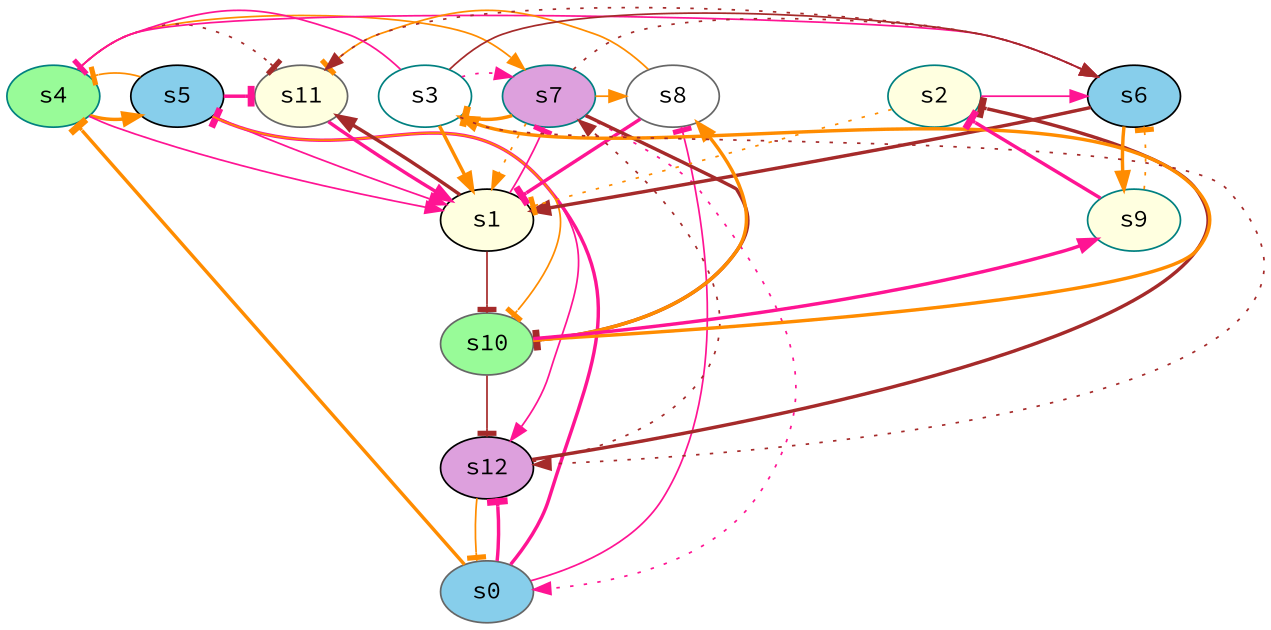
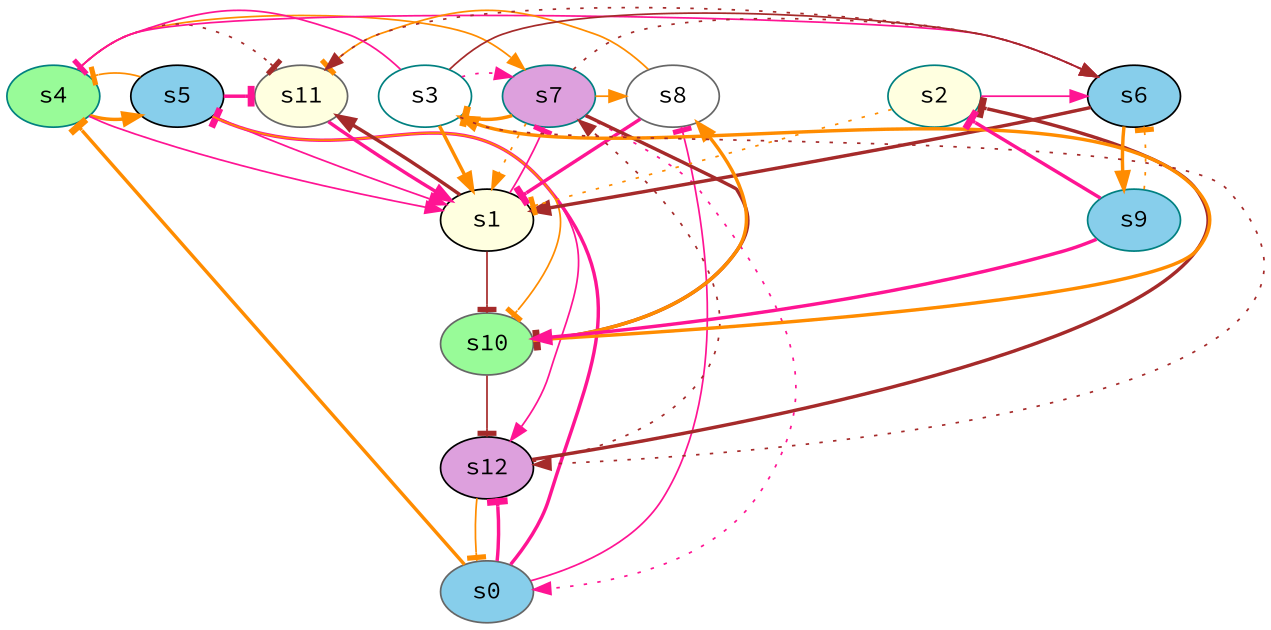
node "s9": fillcolor lightyellow -> skyblue
edge "s10" -> "s9": reversed
